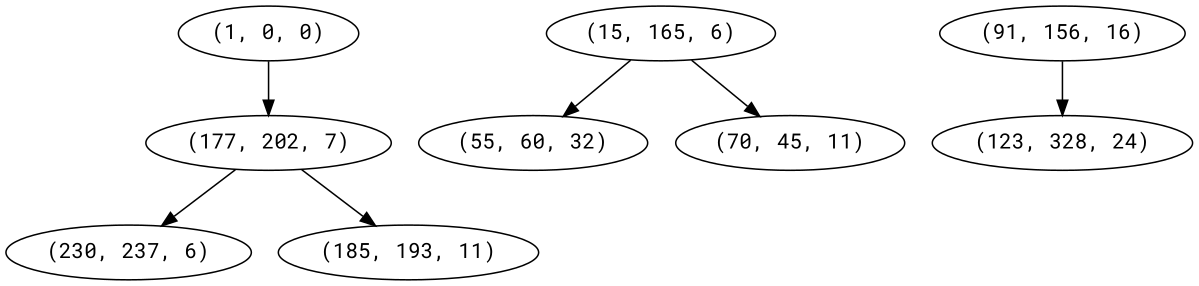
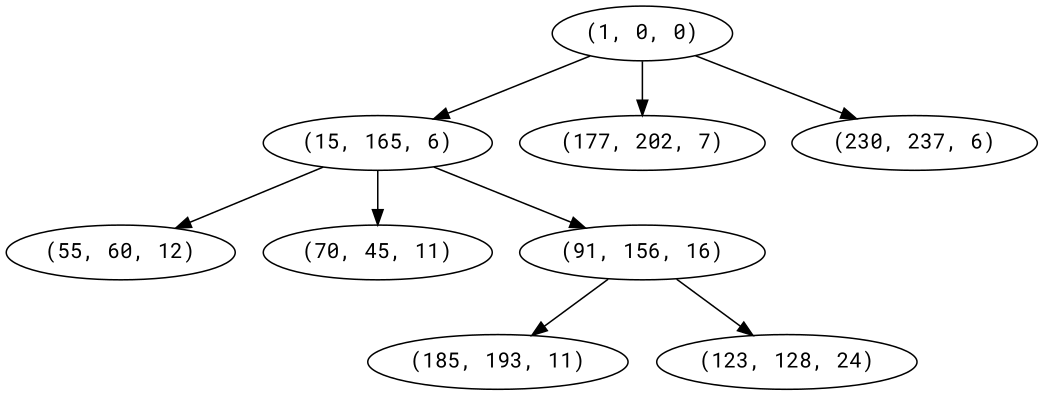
edge "(1, 0, 0)" -> "(15, 165, 6)": added
node "(55, 60, 32)": label "(55, 60, 32)" -> "(55, 60, 12)"
node "(123, 328, 24)": label "(123, 328, 24)" -> "(123, 128, 24)"
edge "(177, 202, 7)" -> "(230, 237, 6)": now "(1, 0, 0)" -> "(230, 237, 6)"
edge "(177, 202, 7)" -> "(185, 193, 11)": now "(91, 156, 16)" -> "(185, 193, 11)"
edge "(15, 165, 6)" -> "(91, 156, 16)": added
